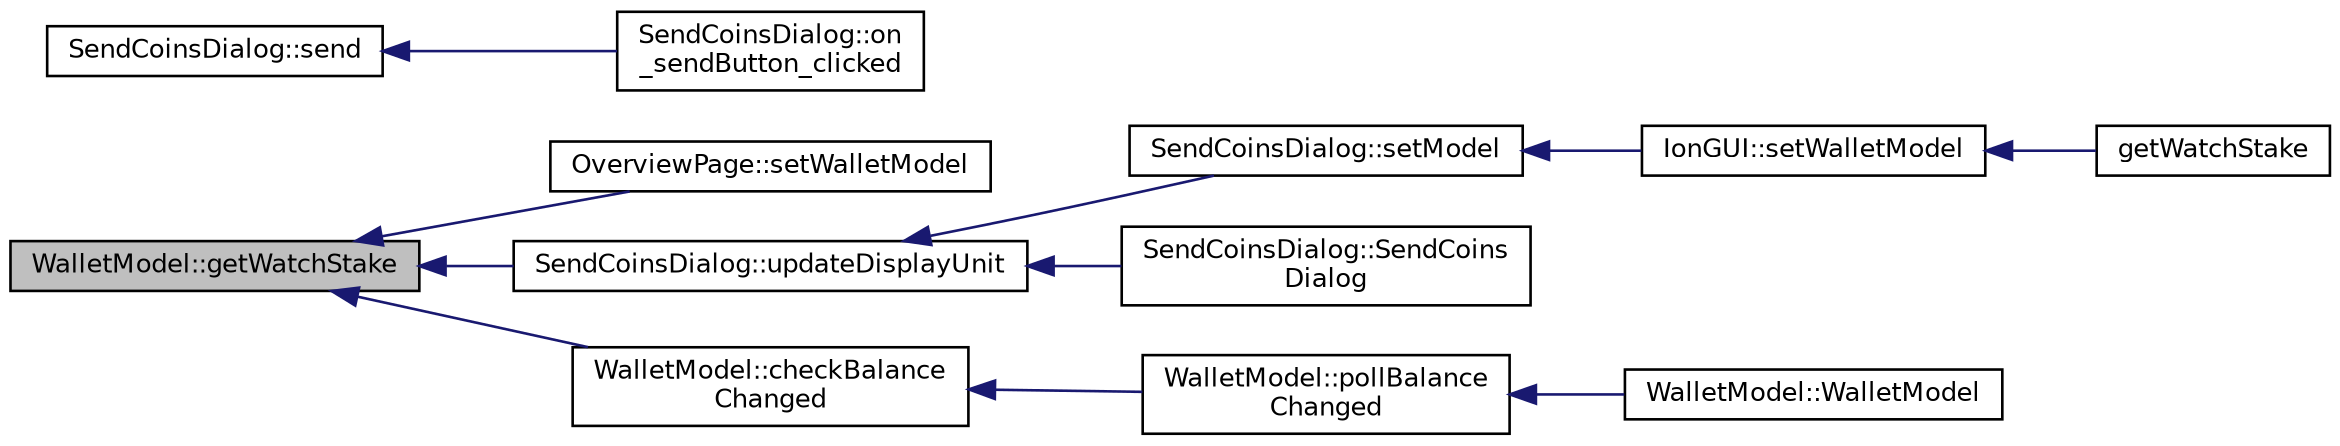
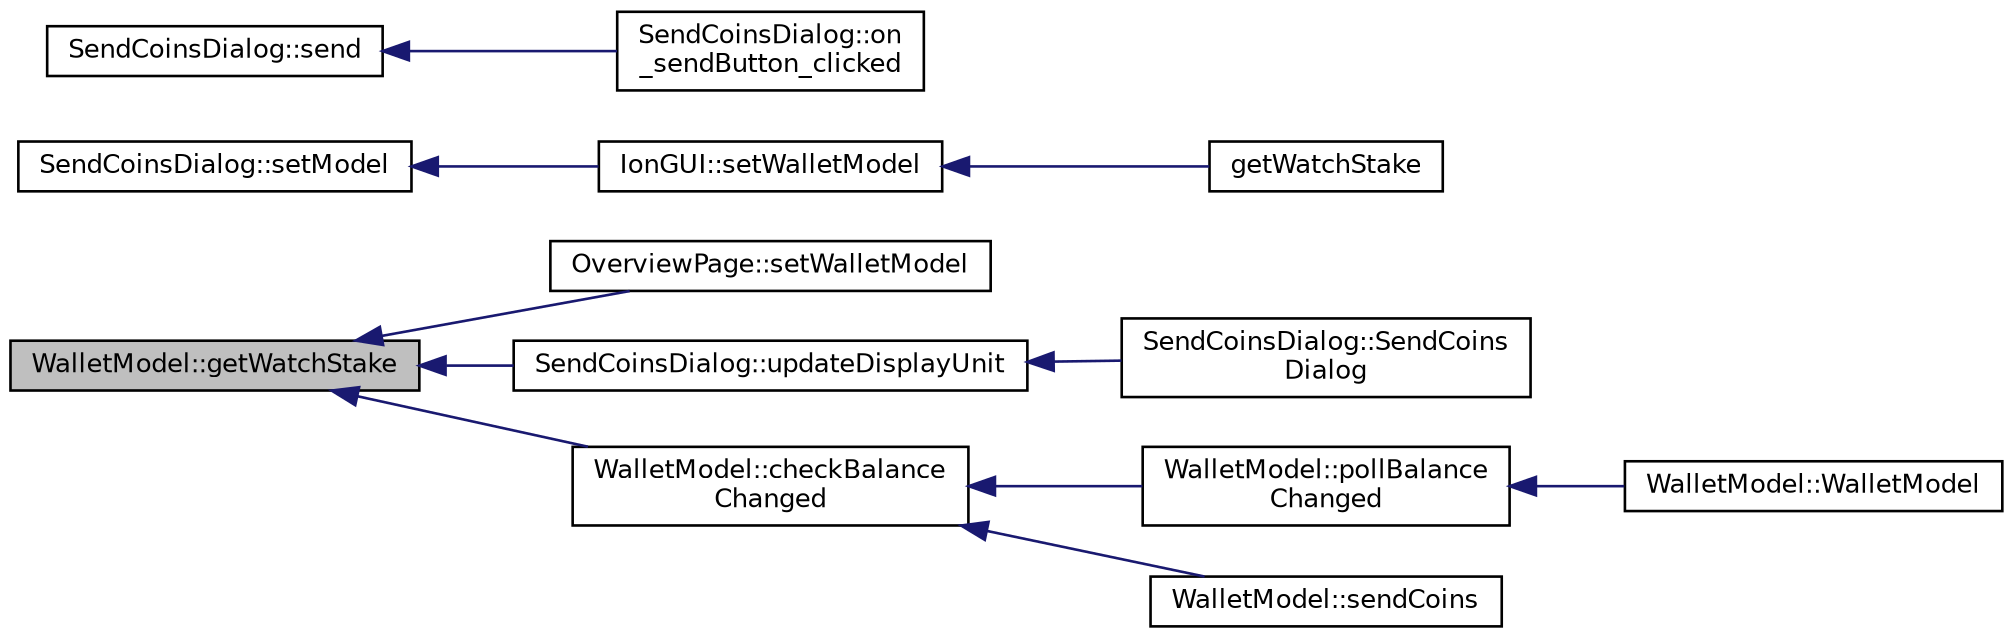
edge "SendCoinsDialog::setModel" -> "SendCoinsDialog::updateDisplayUnit": removed
node "WalletModel::sendCoins": added
